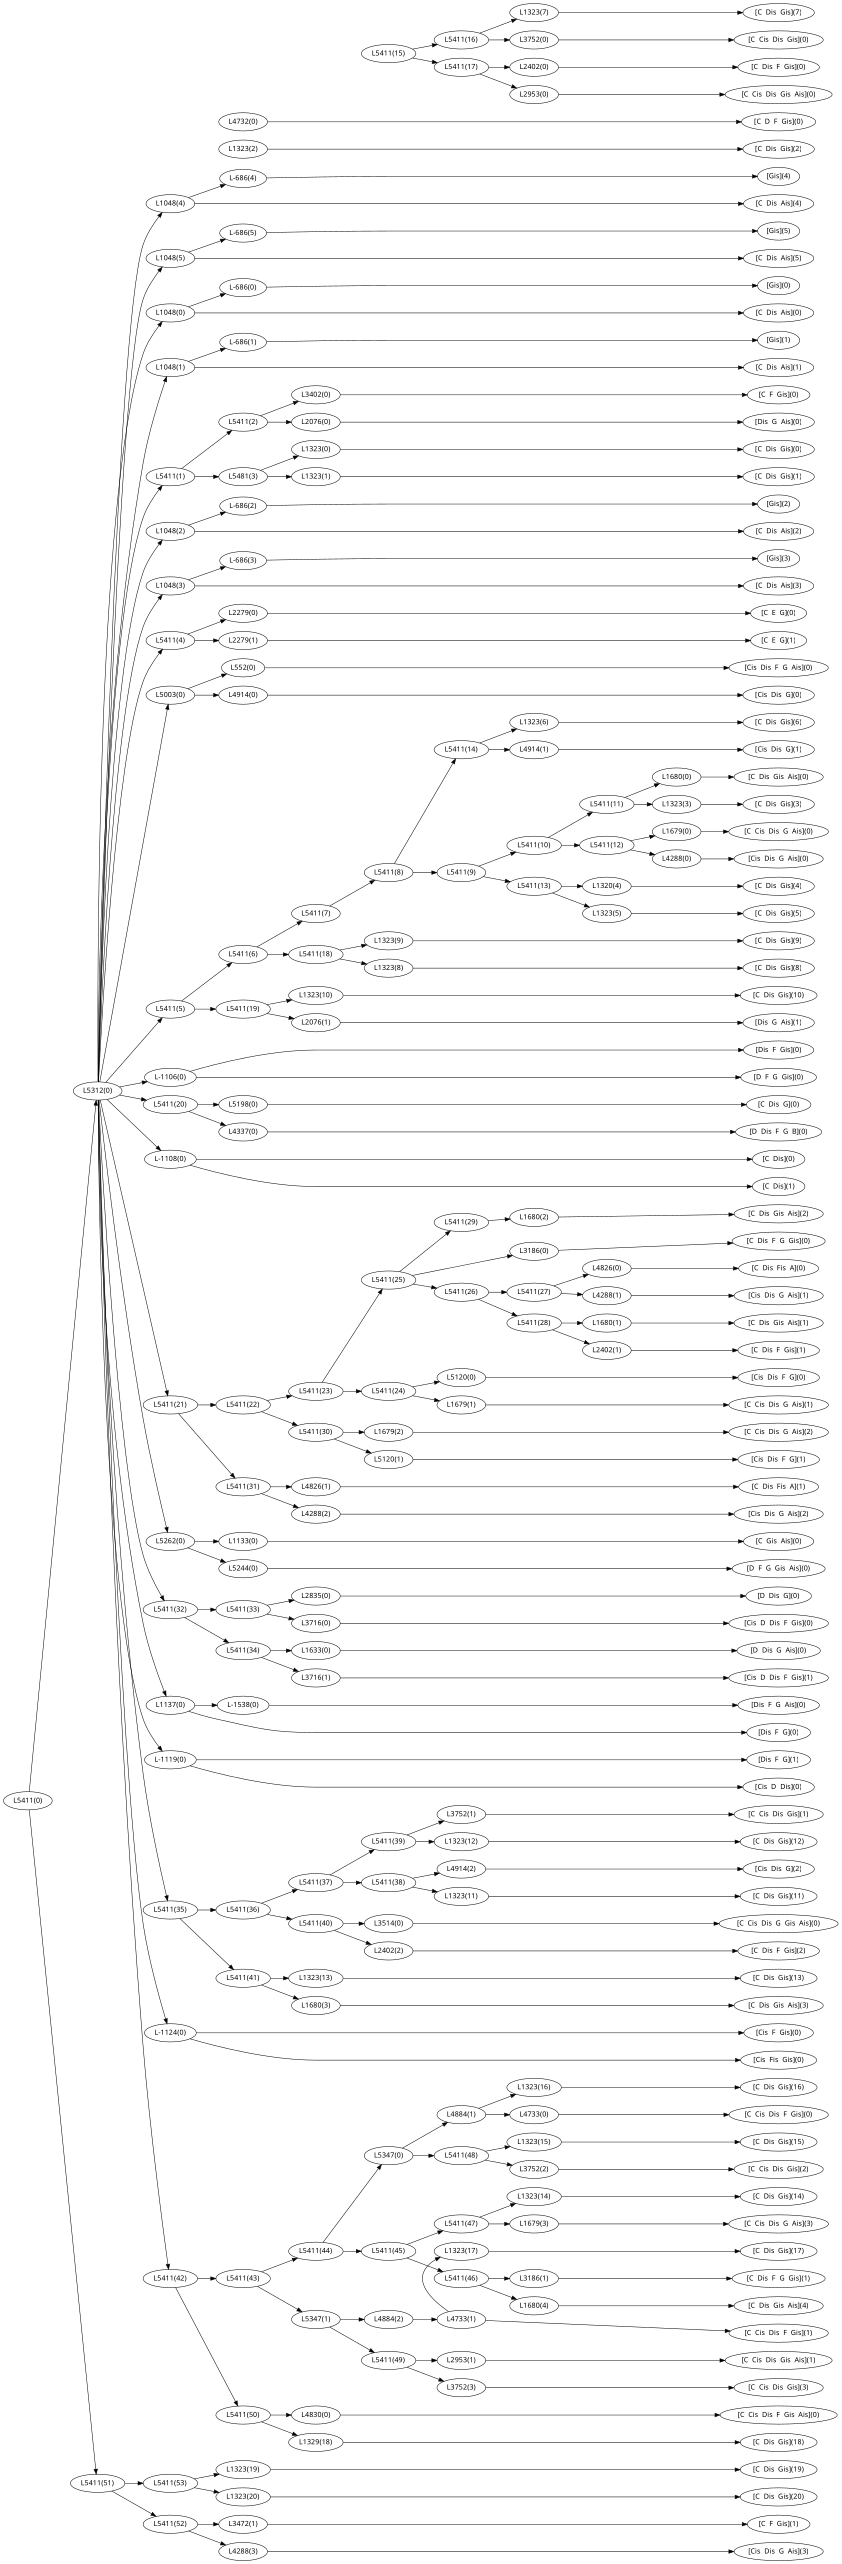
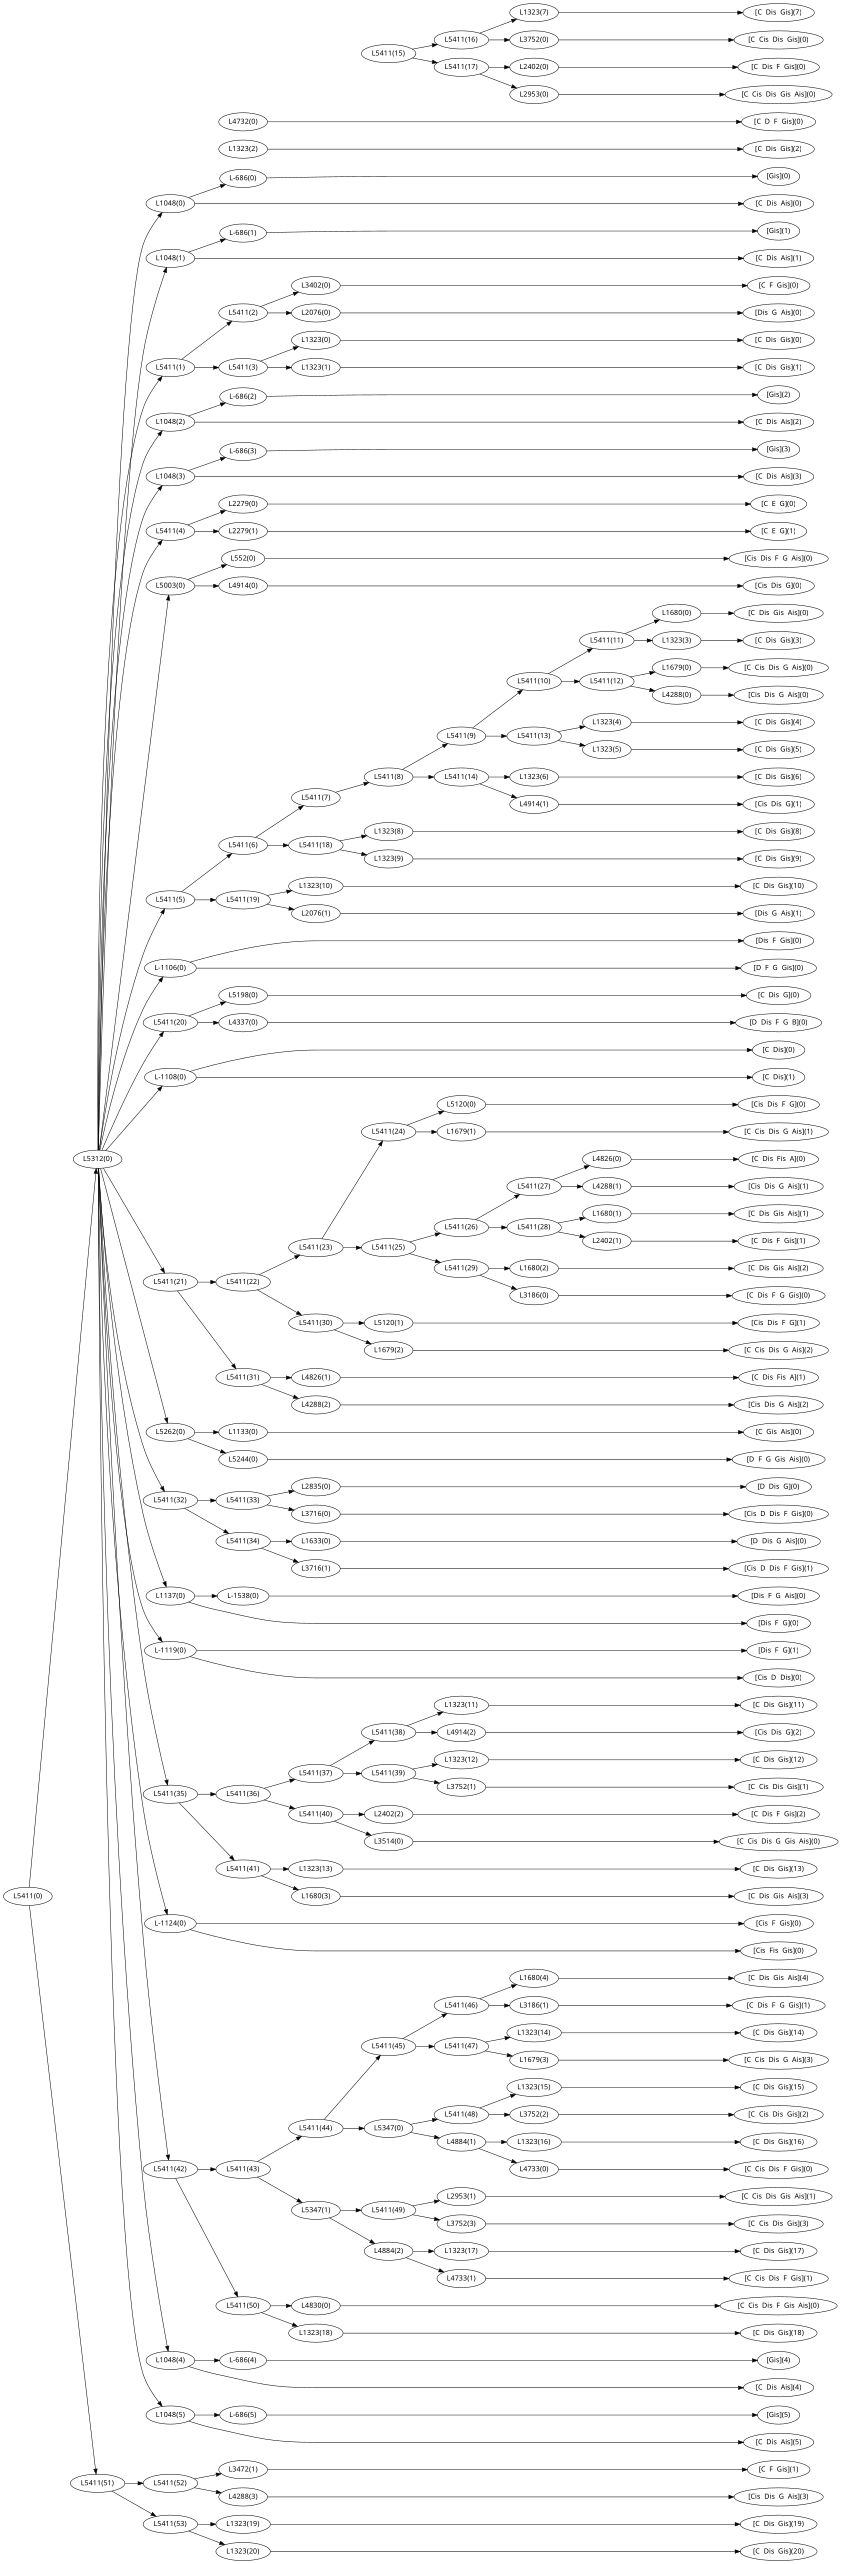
node "L5481(3)": label "L5481(3)" -> "L5411(3)"
node "L1320(4)": label "L1320(4)" -> "L1323(4)"
edge "L5411(25)" -> "L3186(0)": now "L5411(29)" -> "L3186(0)"
edge "L4733(1)" -> "L1323(17)": now "L4884(2)" -> "L1323(17)"
node "L1329(18)": label "L1329(18)" -> "L1323(18)"
